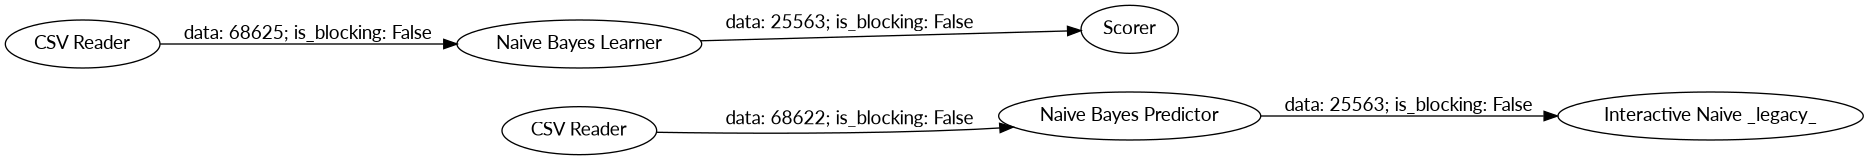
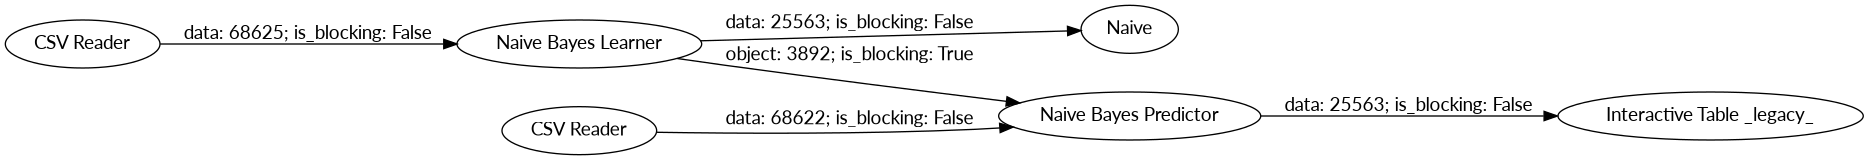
node "Scorer": label "Scorer" -> "Naive"
edge "Naive Bayes Learner" -> "Naive Bayes Predictor": added, label "object: 3892; is_blocking: True"
node "Interactive Naive _legacy_": label "Interactive Naive _legacy_" -> "Interactive Table _legacy_"
